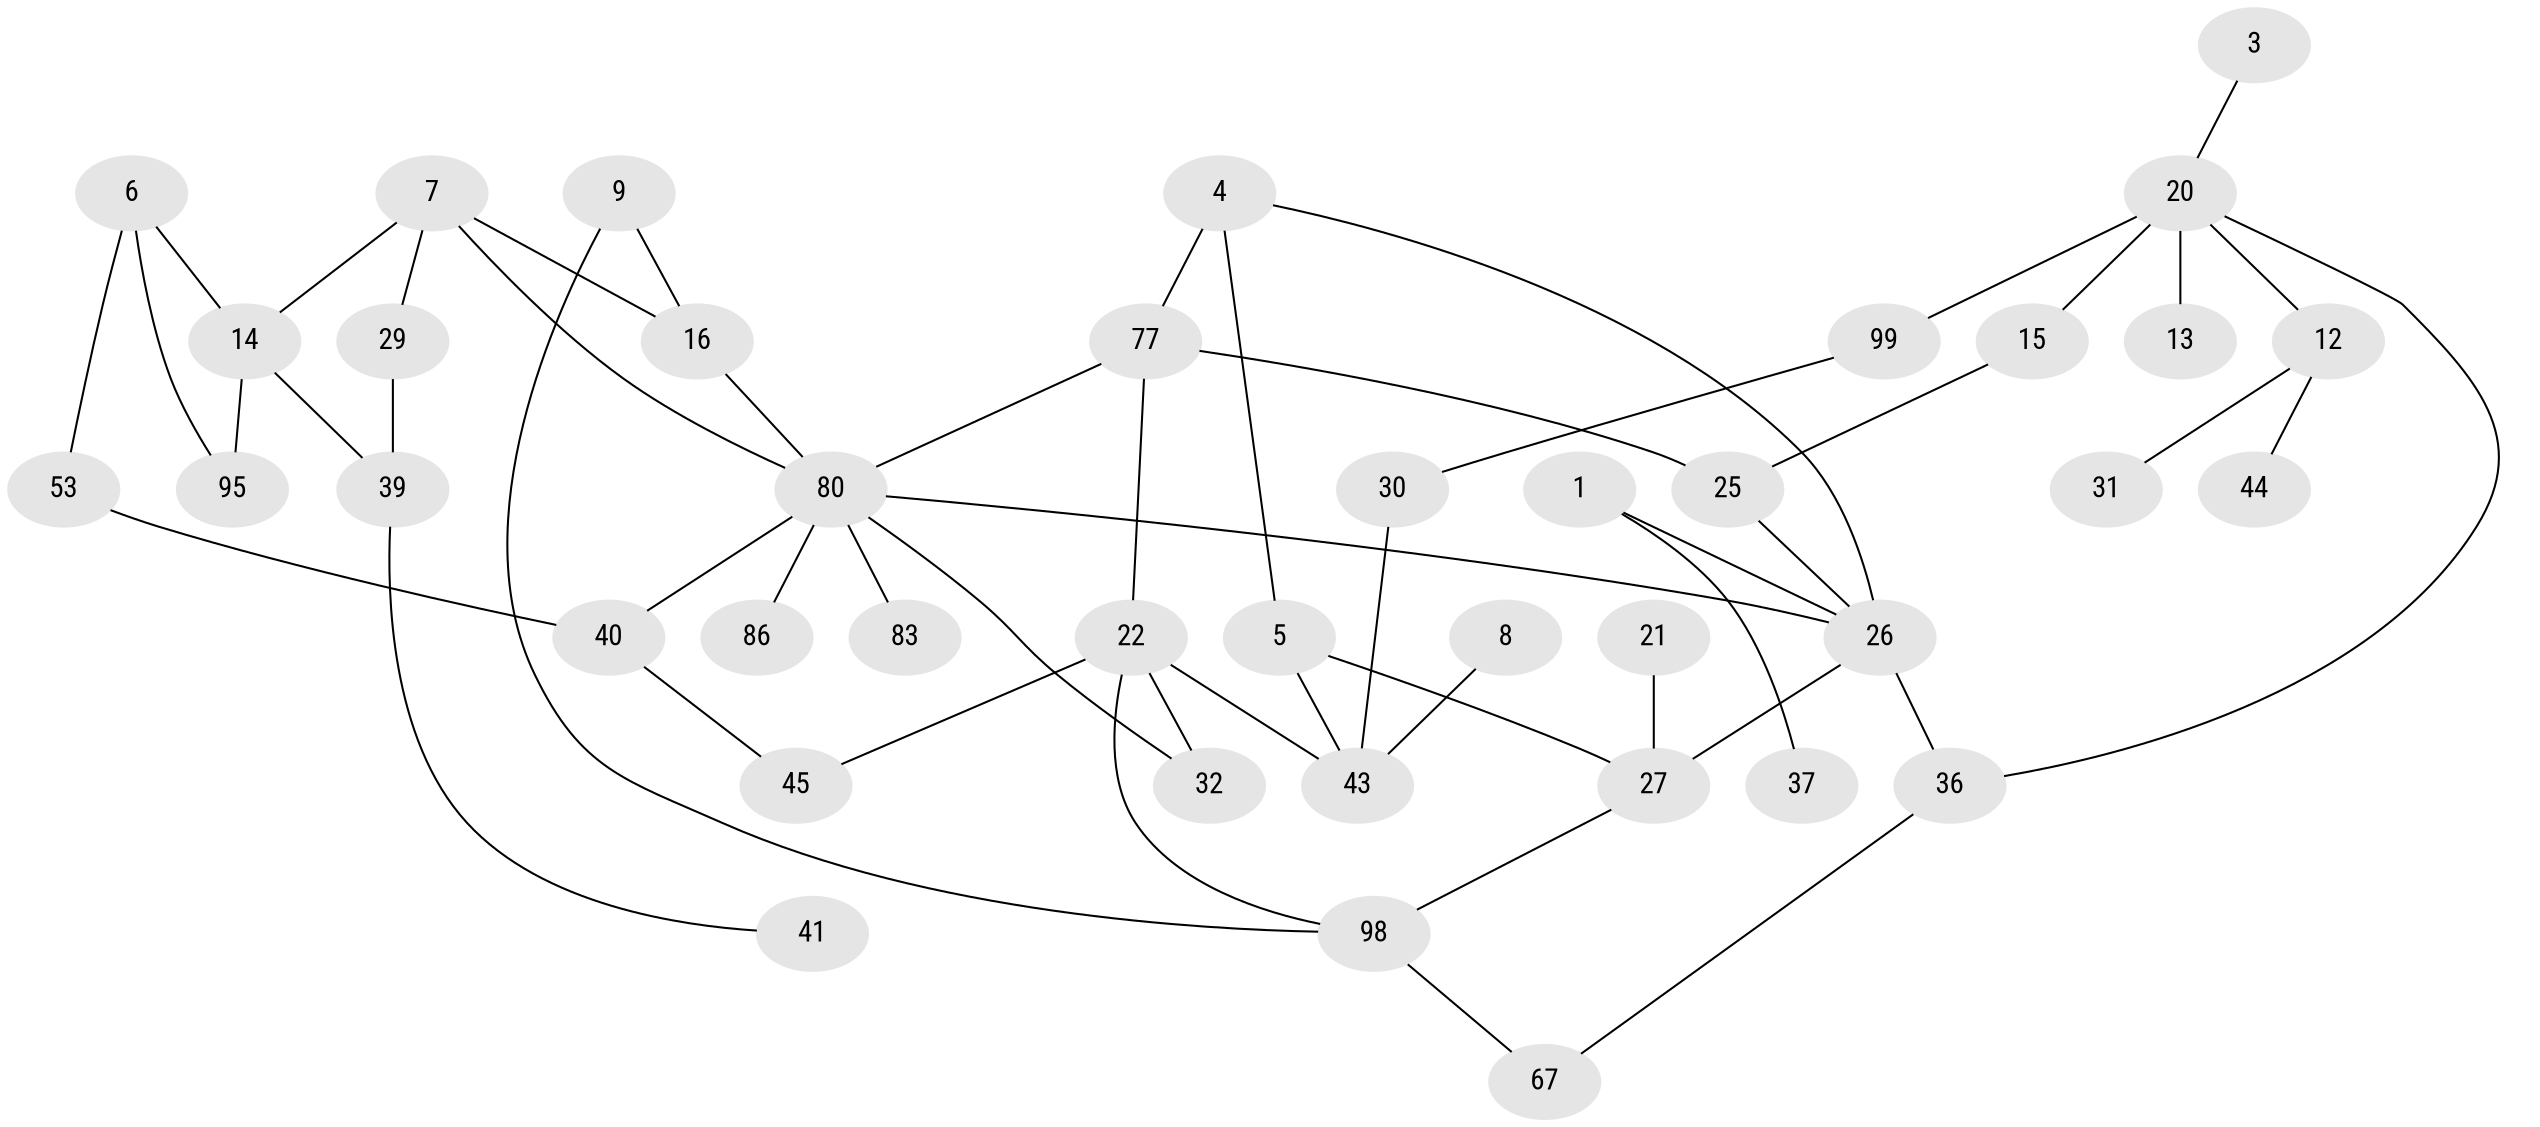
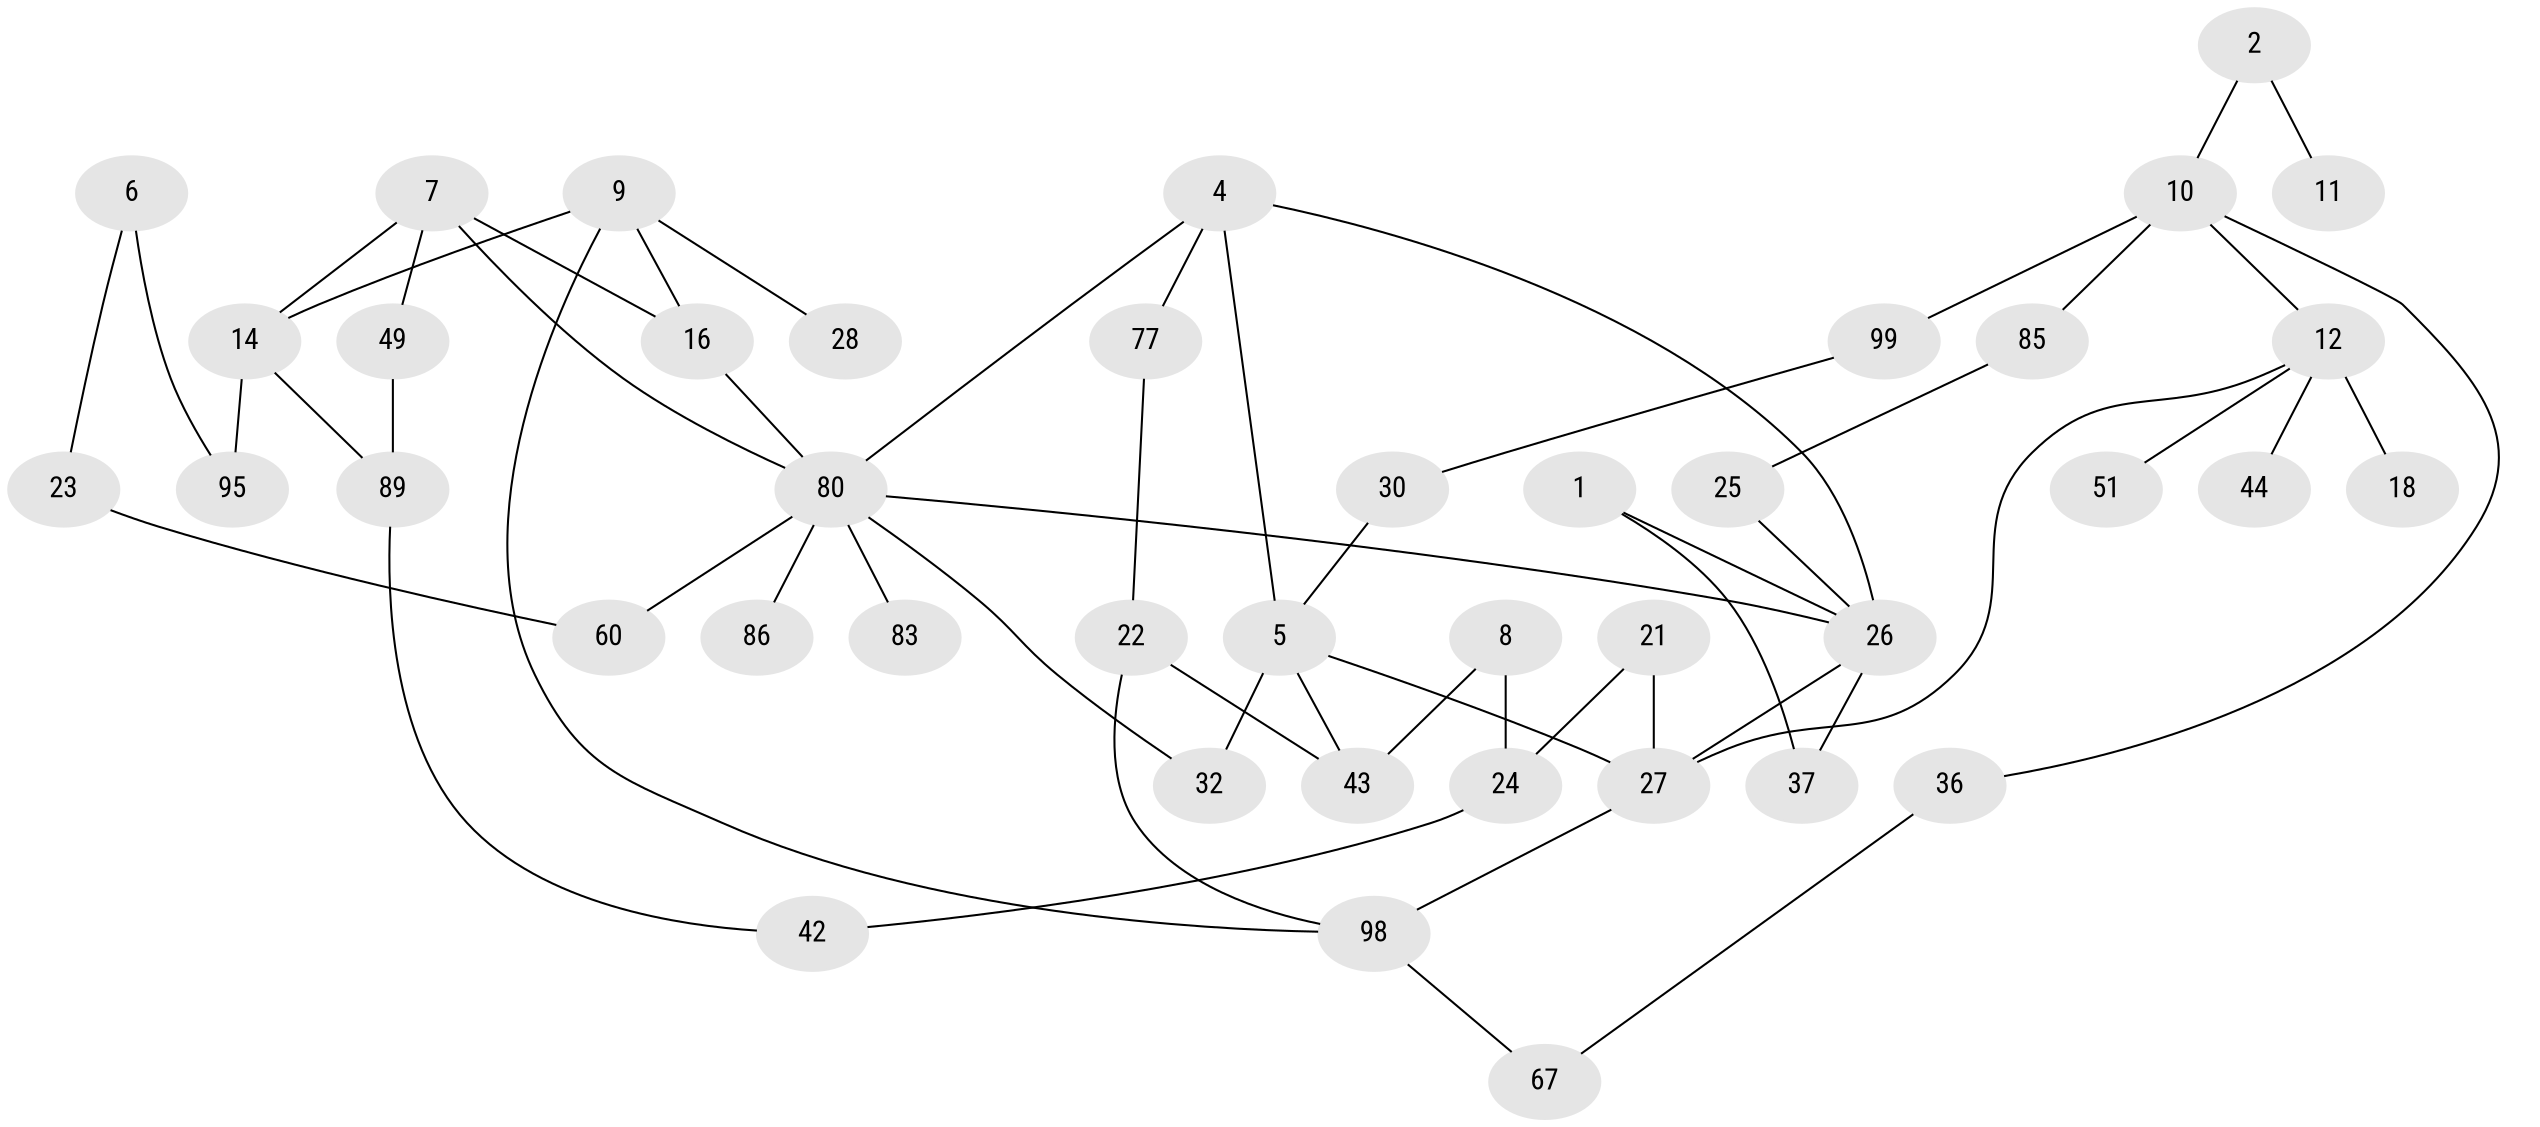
node "3": label "3" -> "2"
node "20": label "20" -> "10"
node "11": added
edge "6" -- "14": now "9" -- "14"
node "29": label "29" -> "49"
node "28": added
node "15": label "15" -> "85"
node "13": removed
edge "77" -- "25": removed
edge "77" -- "80": now "4" -- "80"
node "53": label "53" -> "23"
node "39": label "39" -> "89"
node "31": label "31" -> "51"
node "18": added
edge "12" -- "27": added
node "40": label "40" -> "60"
edge "30" -- "43": now "30" -- "5"
edge "26" -- "36": now "26" -- "37"
edge "22" -- "32": now "5" -- "32"
node "45": removed
node "24": added
node "41": label "41" -> "42"
